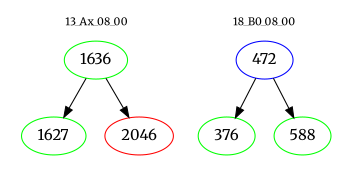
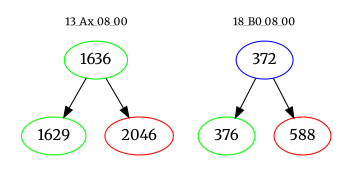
node "472": label "472" -> "372"
node "1627": label "1627" -> "1629"
node "588": color green -> red
